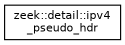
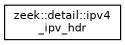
node "zeek::detail::ipv4 _pseudo_hdr": label "zeek::detail::ipv4 _pseudo_hdr" -> "zeek::detail::ipv4 _ipv_hdr"
